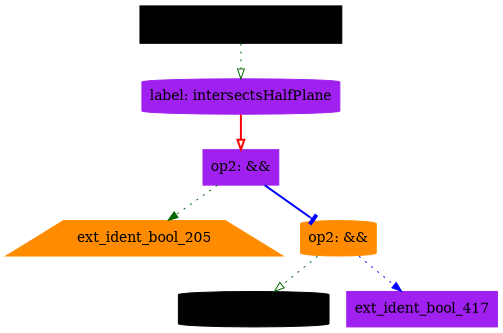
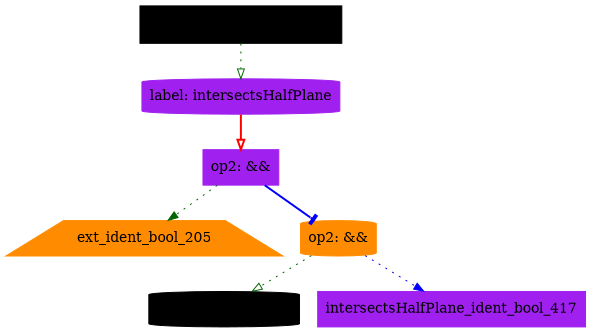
node "ext_ident_bool_417": label "ext_ident_bool_417" -> "intersectsHalfPlane_ident_bool_417"
